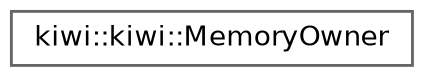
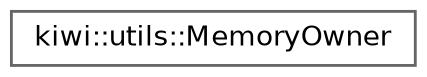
node "kiwi::kiwi::MemoryOwner": label "kiwi::kiwi::MemoryOwner" -> "kiwi::utils::MemoryOwner"
